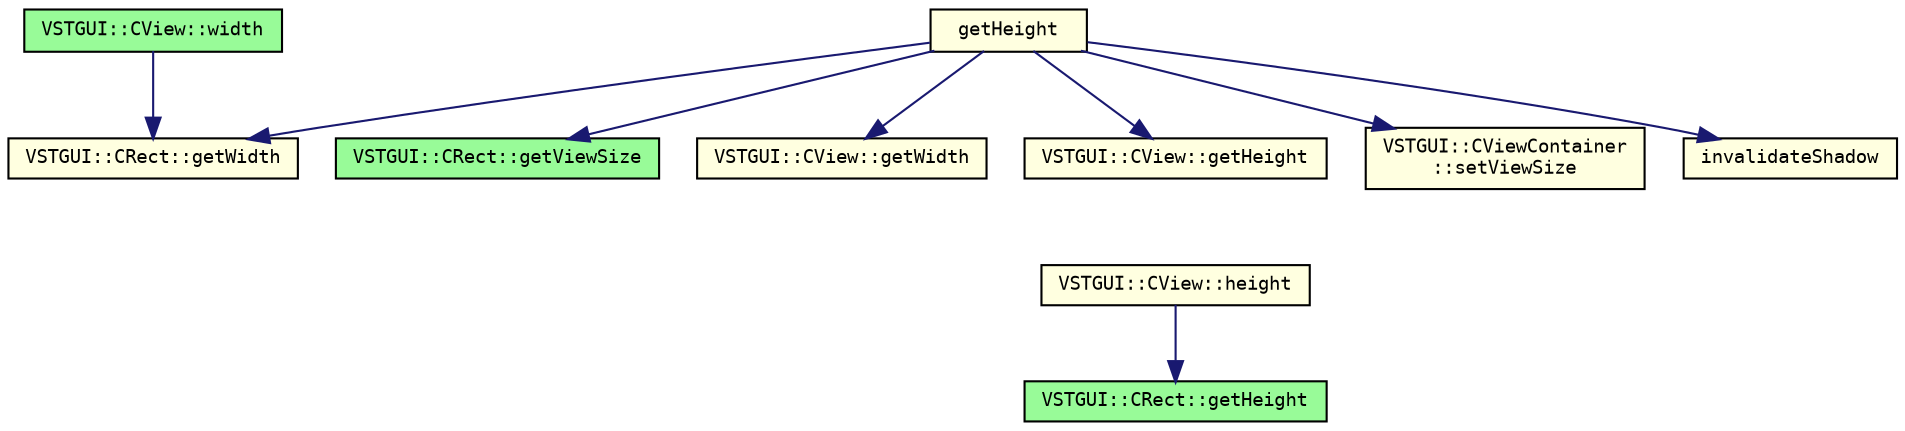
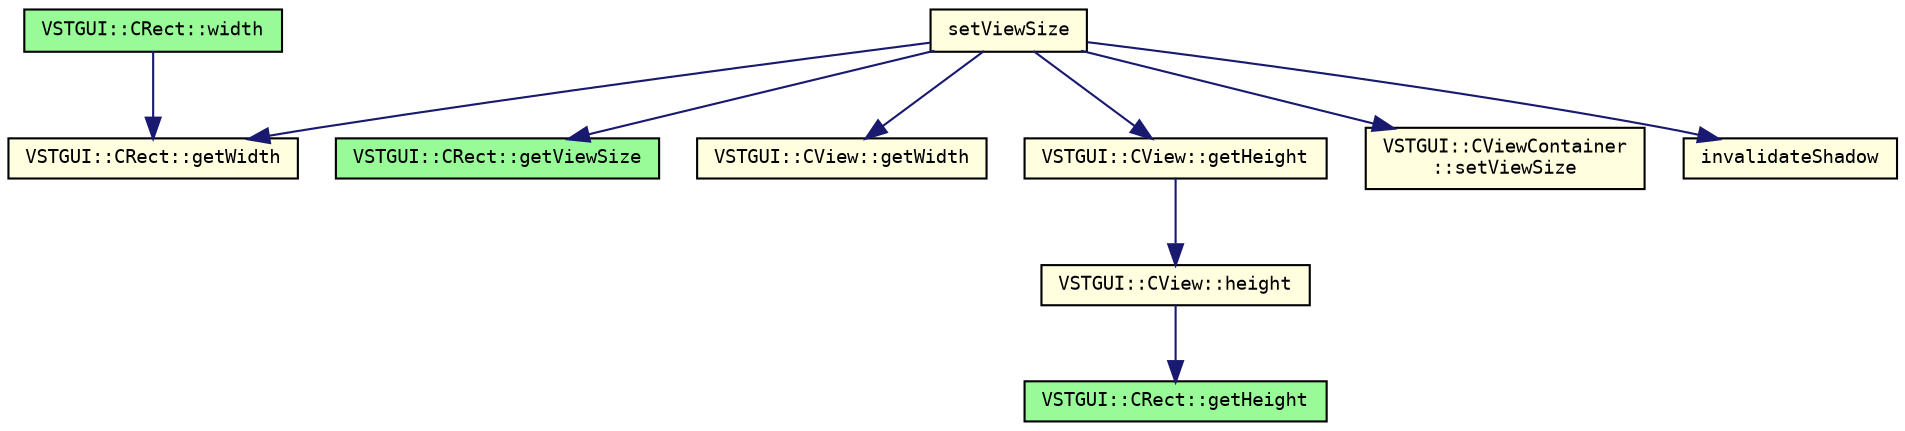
node "VSTGUI::CView::width": label "VSTGUI::CView::width" -> "VSTGUI::CRect::width"
node "getHeight": label "getHeight" -> "setViewSize"
edge "VSTGUI::CView::getHeight" -> "VSTGUI::CView::height": added
